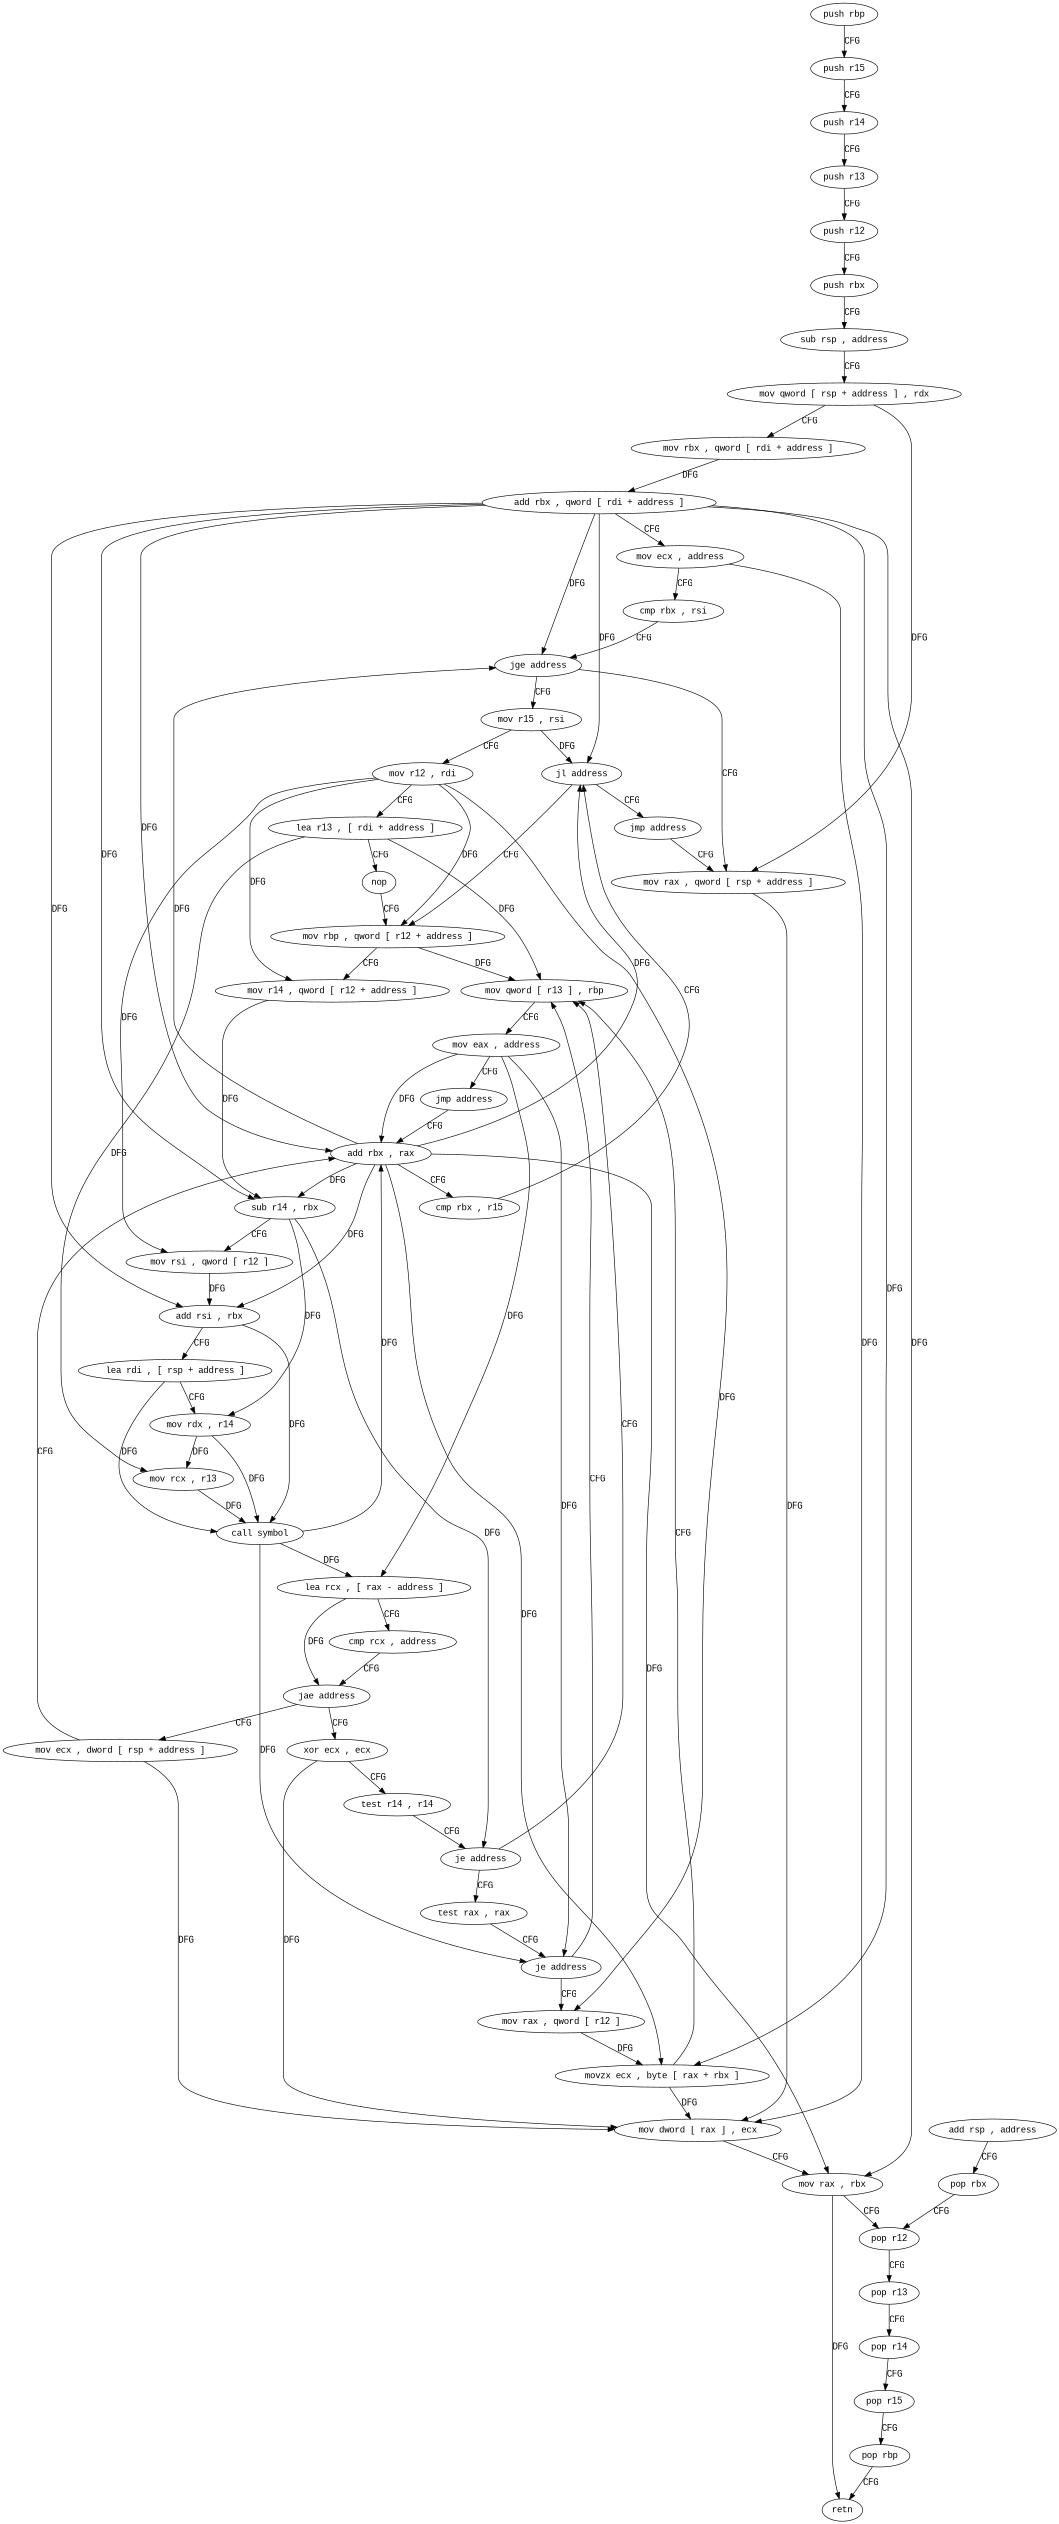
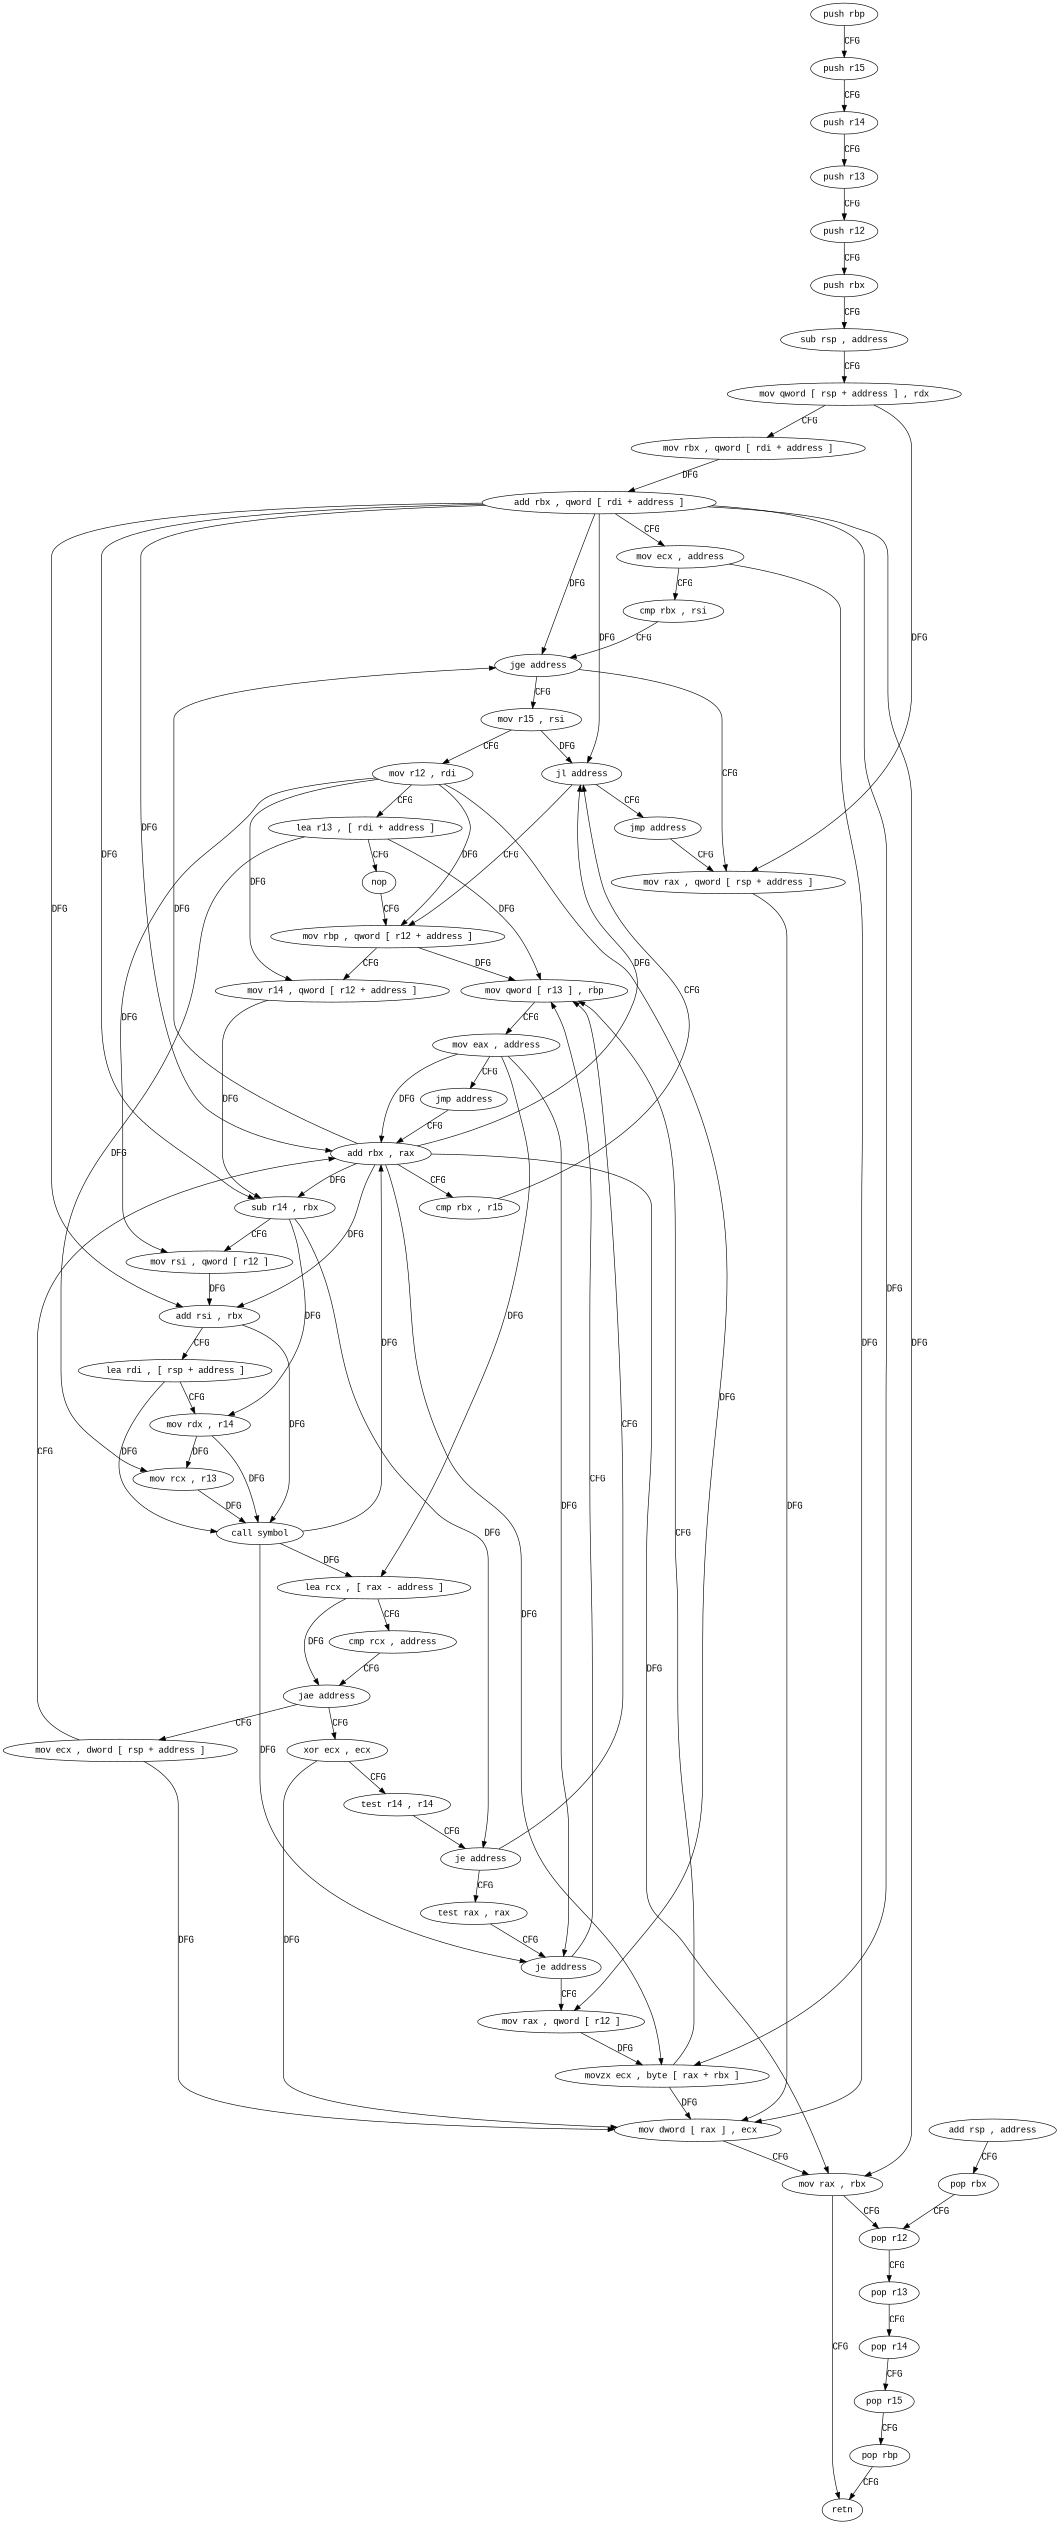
edge "mov rax , rbx" -> "retn": label "DFG" -> "CFG"
